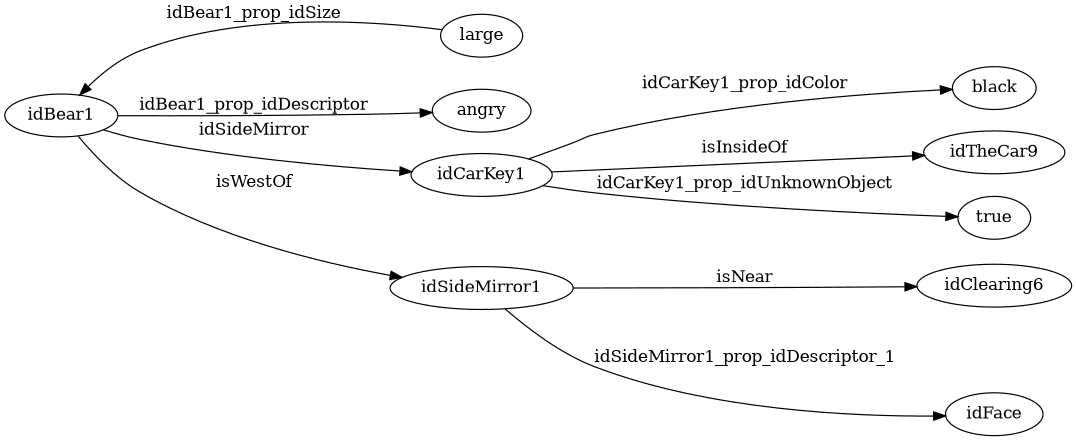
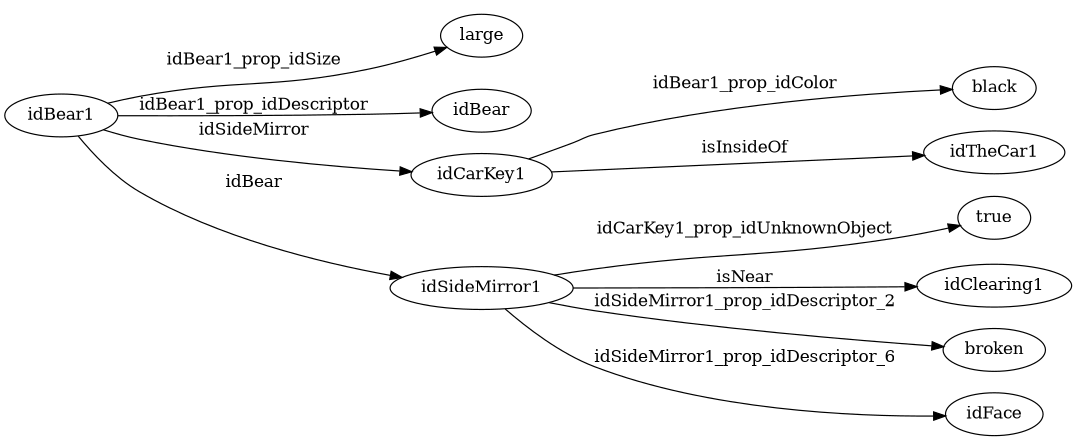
edge "large" -> "idBear1": reversed
edge "idCarKey1" -> "black": label "idCarKey1_prop_idColor" -> "idBear1_prop_idColor"
node "angry": label "angry" -> "idBear"
node "idTheCar9": label "idTheCar9" -> "idTheCar1"
edge "idBear1" -> "idSideMirror1": label "isWestOf" -> "idBear"
edge "idCarKey1" -> "true": now "idSideMirror1" -> "true"
node "idClearing6": label "idClearing6" -> "idClearing1"
node "broken": added
edge "idSideMirror1" -> "idFace": label "idSideMirror1_prop_idDescriptor_1" -> "idSideMirror1_prop_idDescriptor_6"
